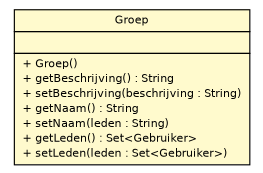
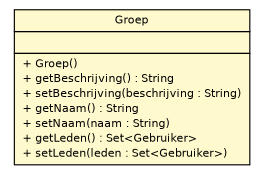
node "Groep": text "+ setNaam(leden : String)" -> "+ setNaam(naam : String)"
